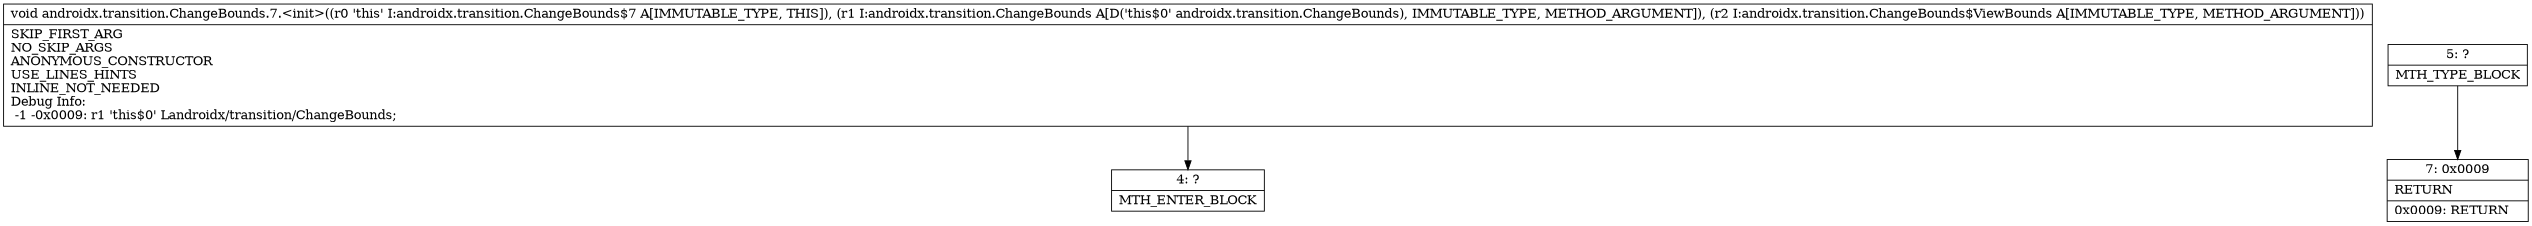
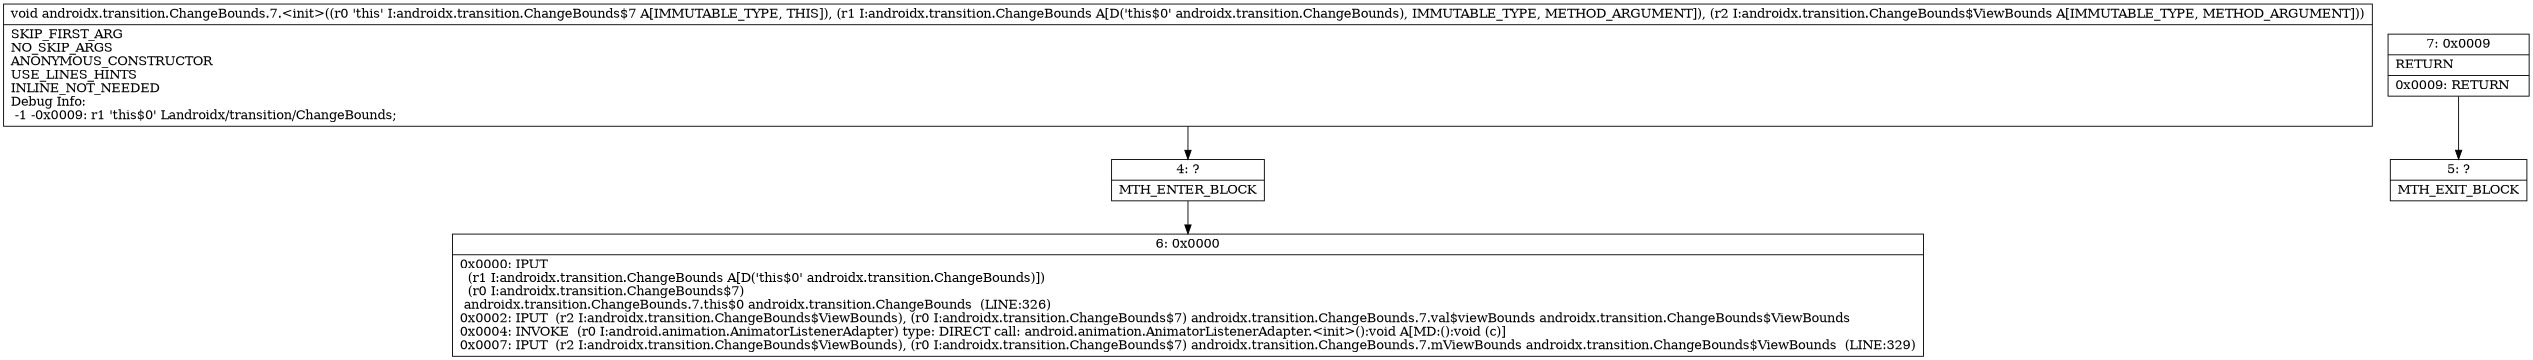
node "5: ?": text "MTH_TYPE_BLOCK" -> "MTH_EXIT_BLOCK"
edge "5: ?" -> "7: 0x0009": reversed
node "6: 0x0000": added
